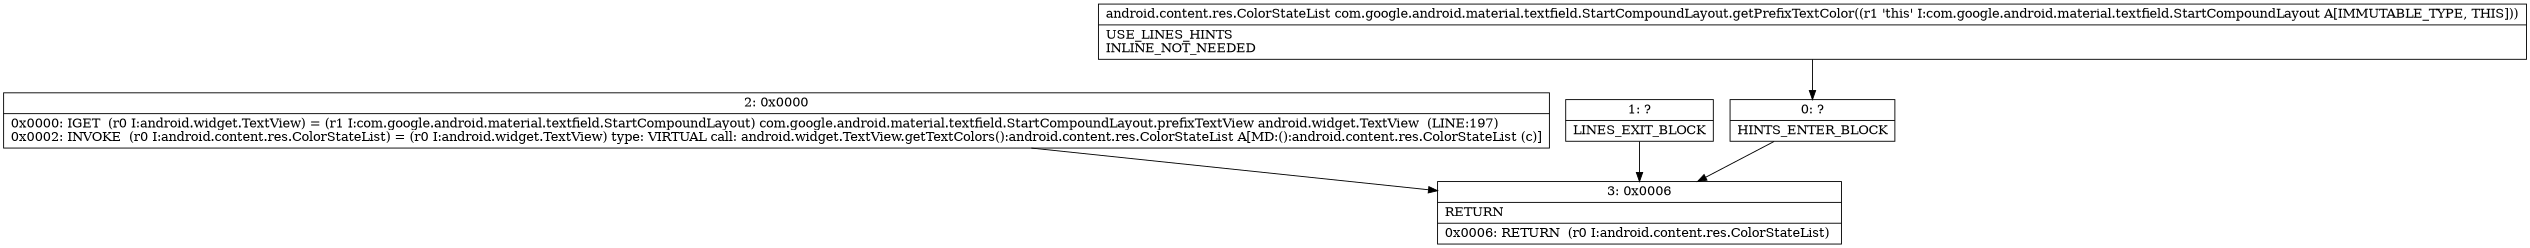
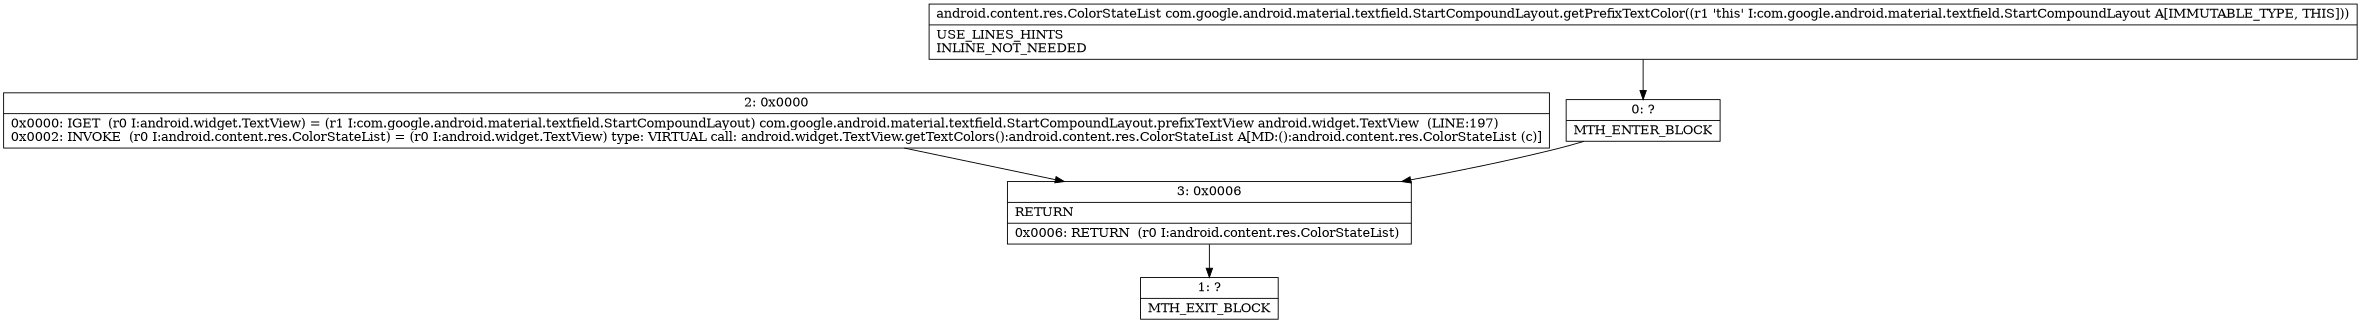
node "1: ?": text "LINES_EXIT_BLOCK" -> "MTH_EXIT_BLOCK"
node "0: ?": text "HINTS_ENTER_BLOCK" -> "MTH_ENTER_BLOCK"
edge "1: ?" -> "3: 0x0006": reversed
